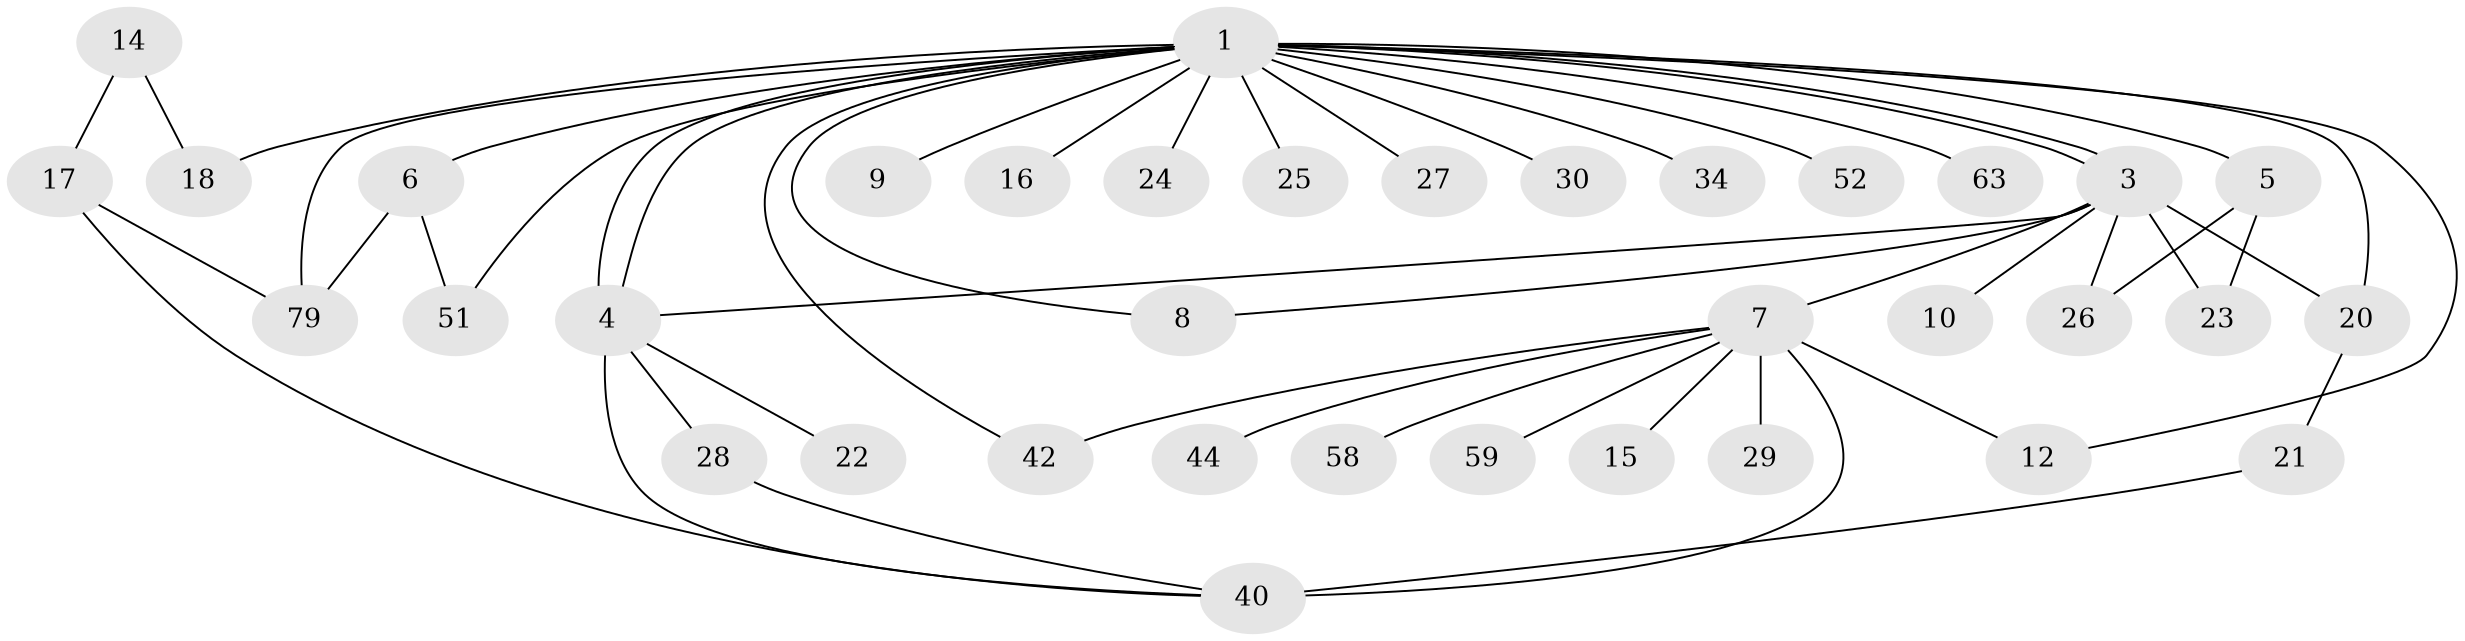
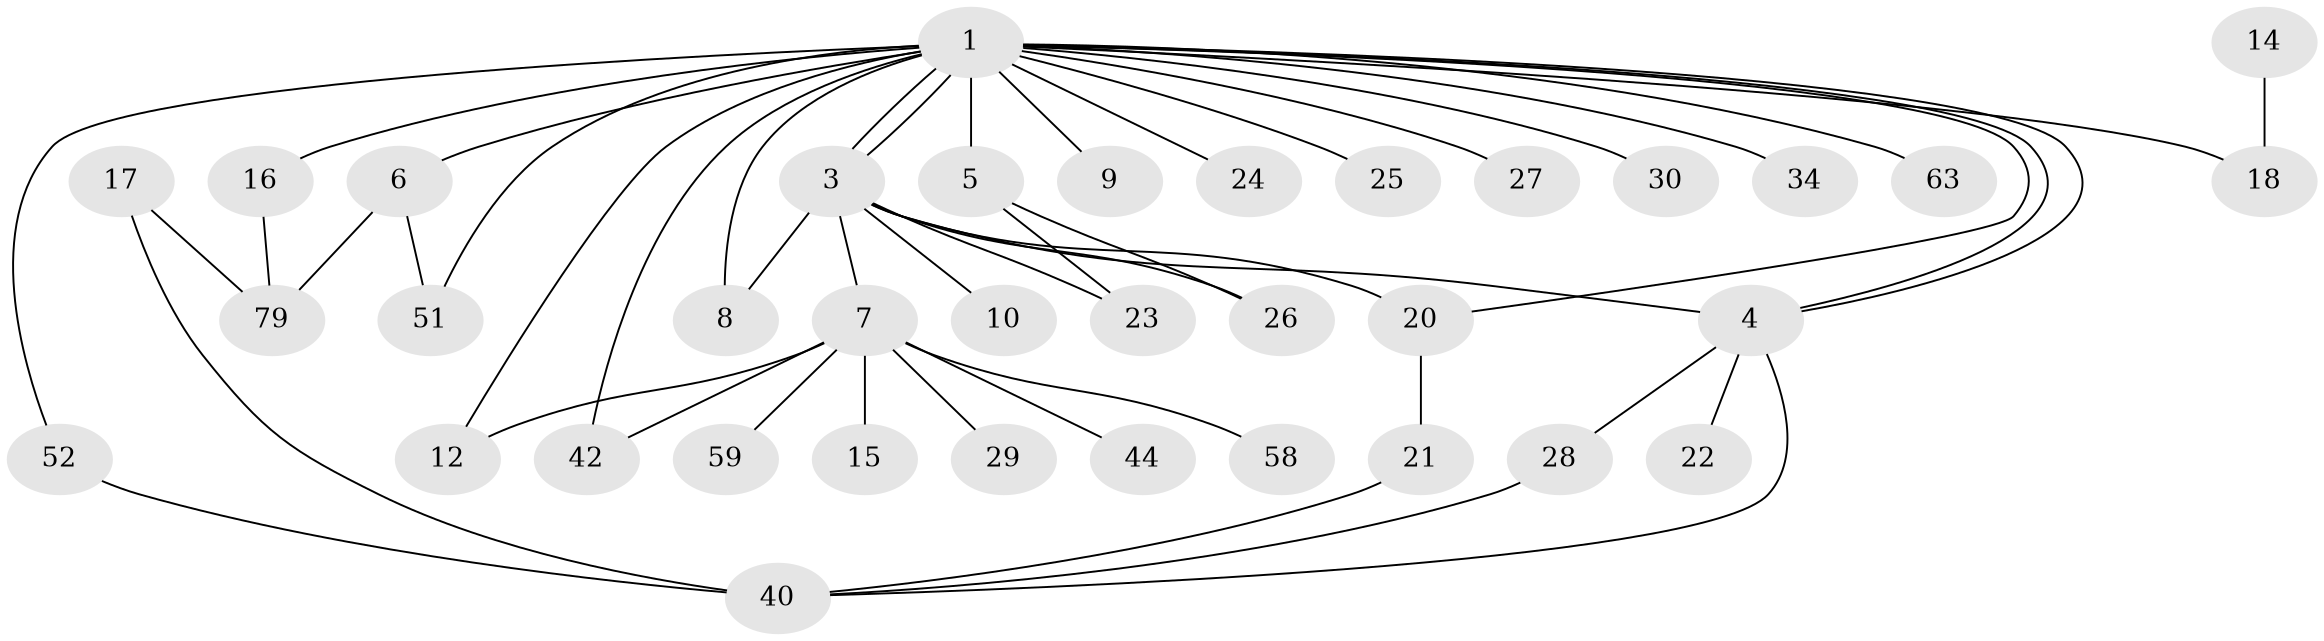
edge "1" -- "79": now "16" -- "79"
edge "14" -- "17": removed
edge "7" -- "40": now "52" -- "40"
